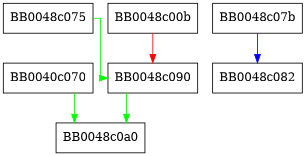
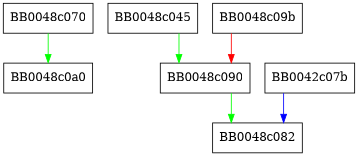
node "BB0048c075": label "BB0048c075" -> "BB0048c045"
node "BB0048c00b": label "BB0048c00b" -> "BB0048c09b"
node "BB0048c07b": label "BB0048c07b" -> "BB0042c07b"
node "BB0040c070": label "BB0040c070" -> "BB0048c070"
edge "BB0048c090" -> "BB0048c0a0": now "BB0048c090" -> "BB0048c082"
